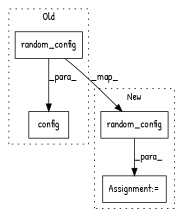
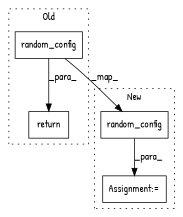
node "config": label "config" -> "return"
